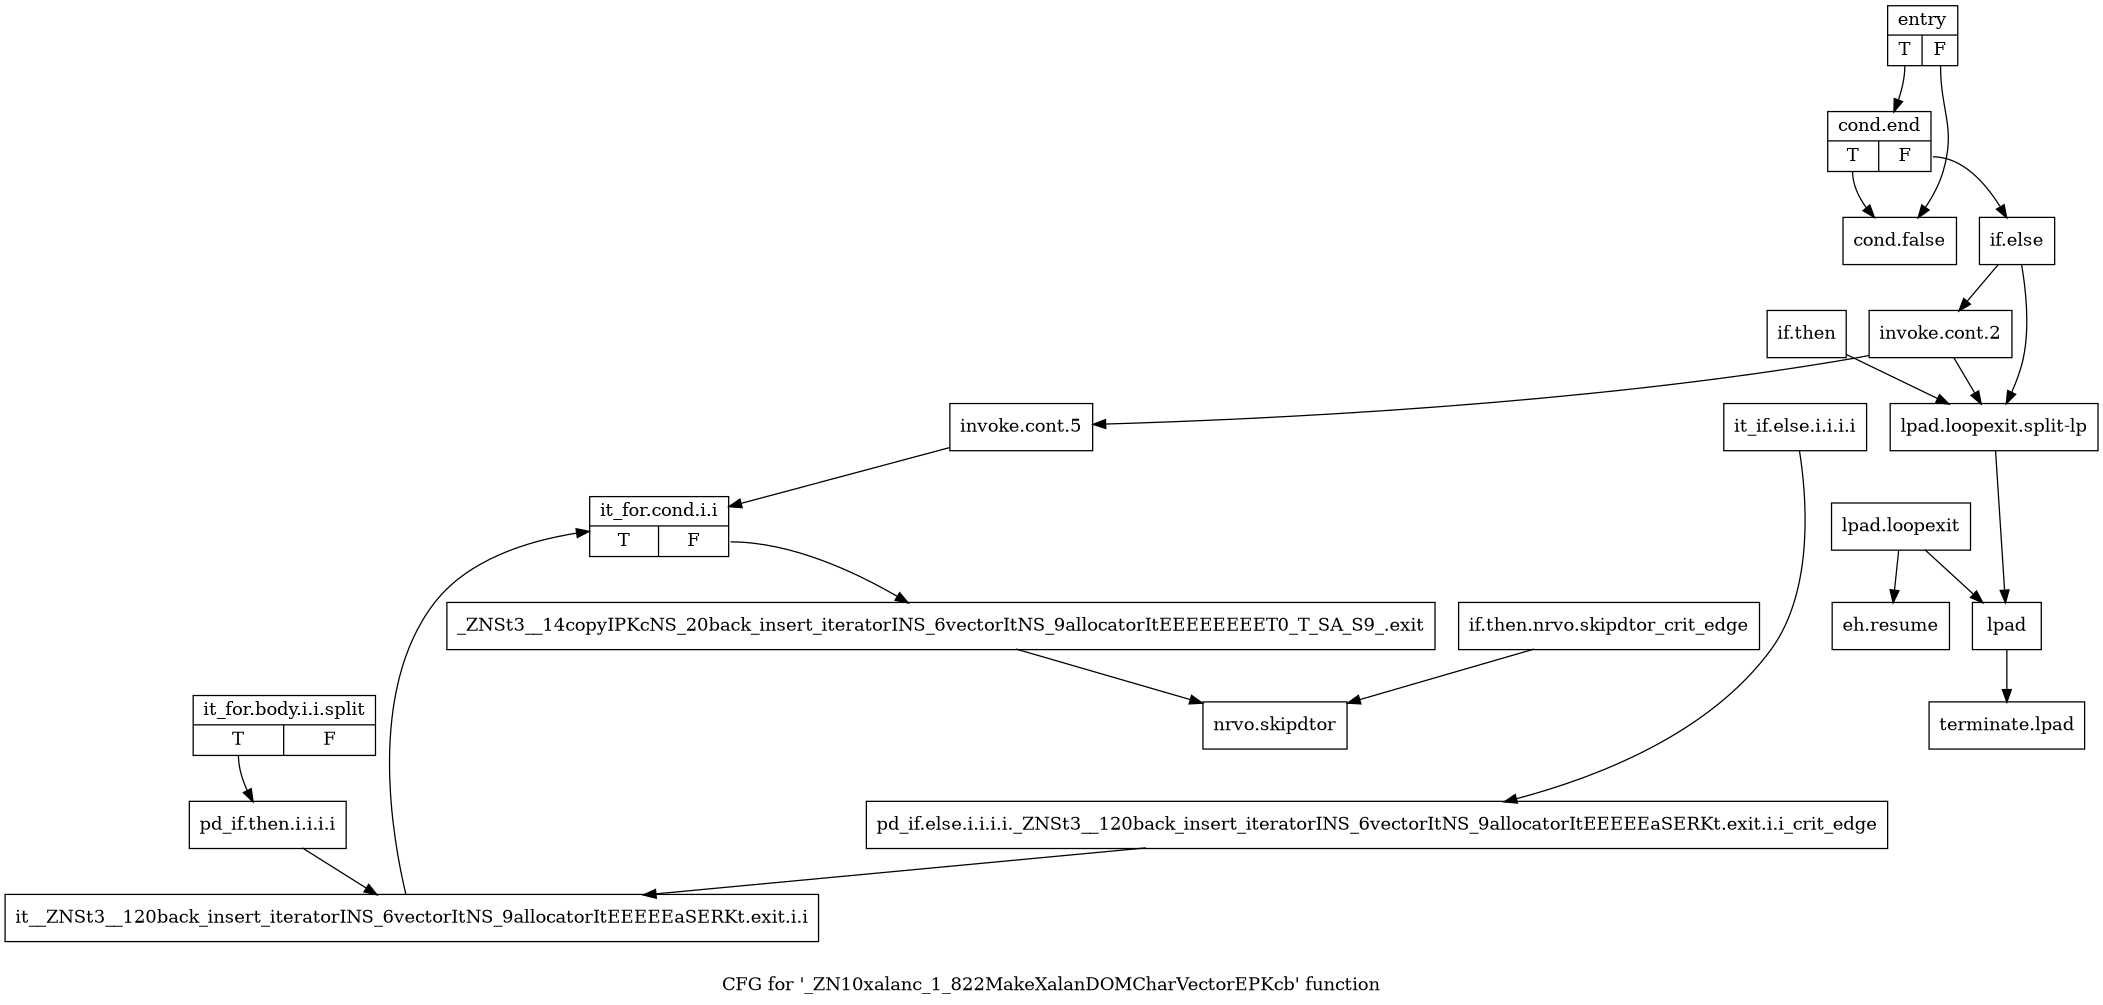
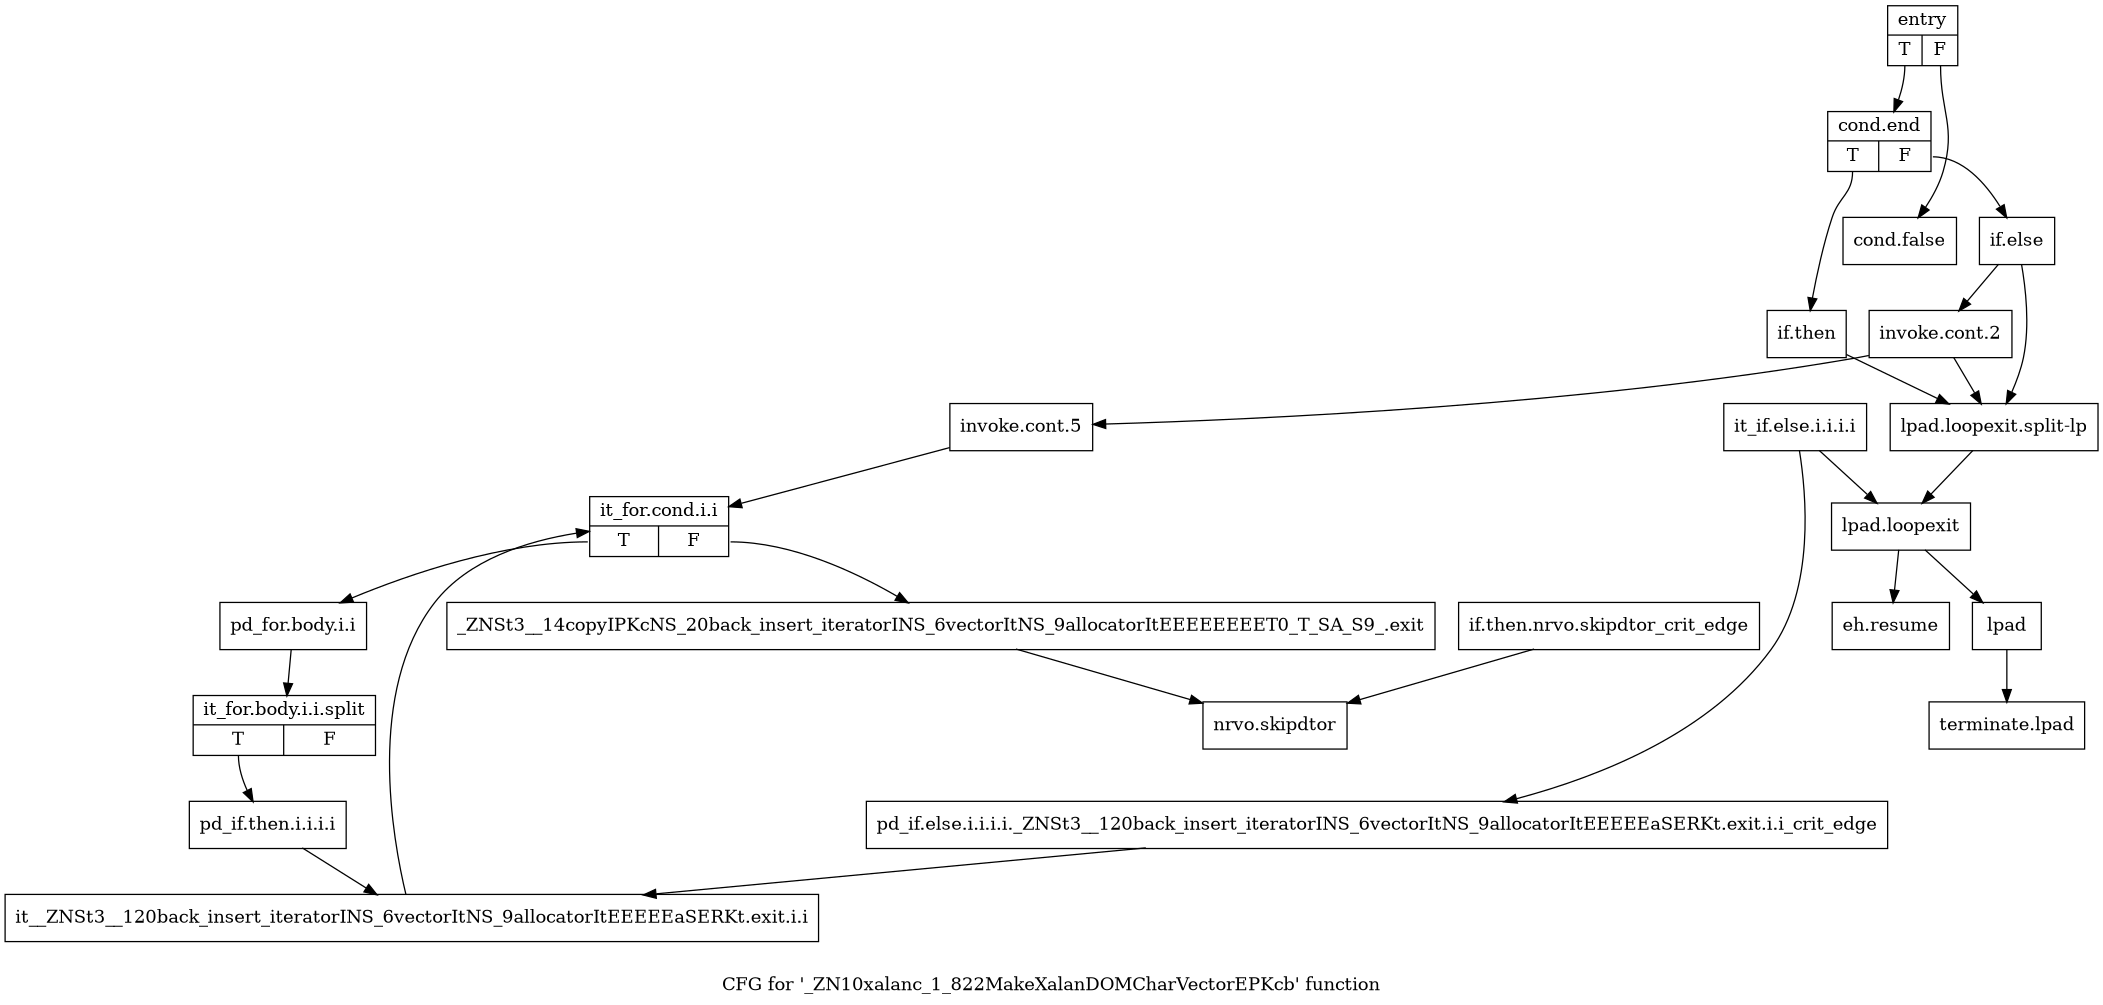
edge "cond.end" -> "cond.false": now "cond.end" -> "if.then"
edge "it_if.else.i.i.i.i" -> "lpad.loopexit": added
edge "lpad.loopexit.split-lp" -> "lpad": now "lpad.loopexit.split-lp" -> "lpad.loopexit"
node "pd_for.body.i.i": added
